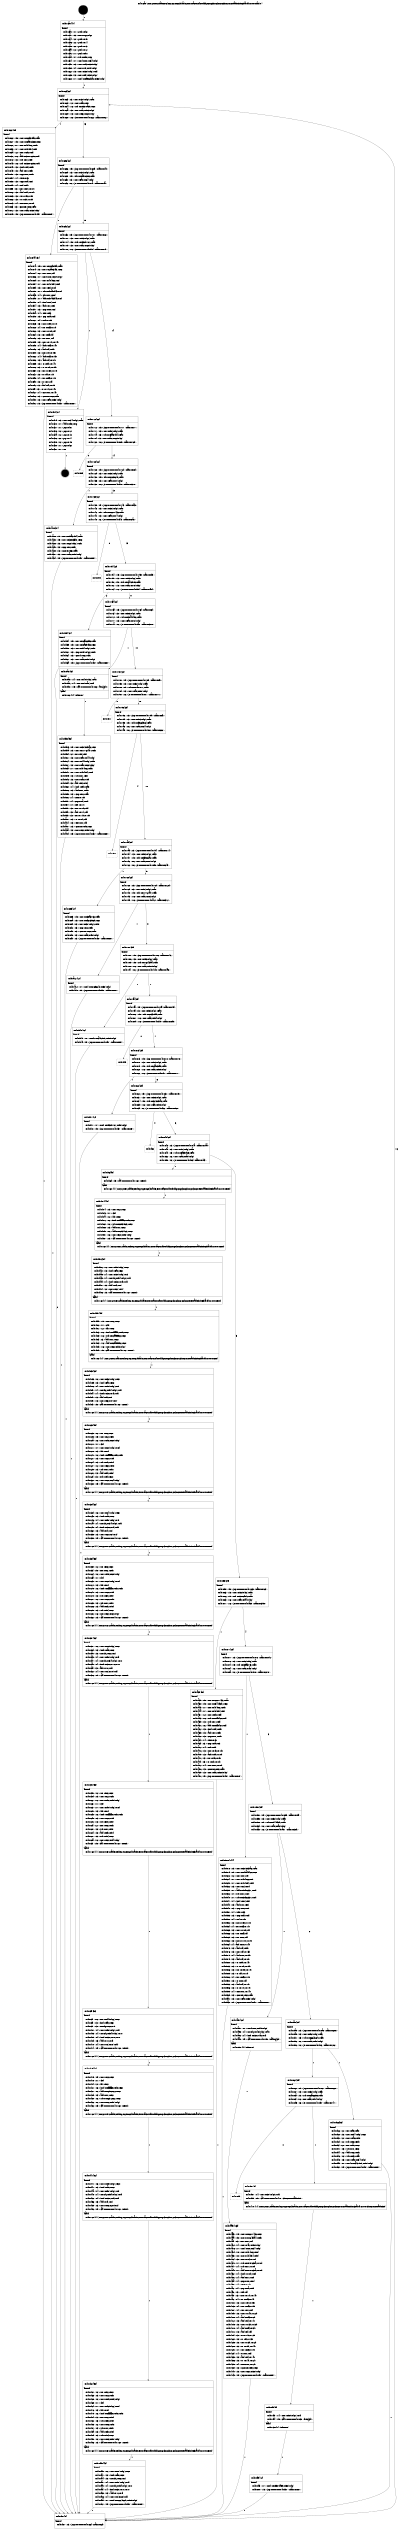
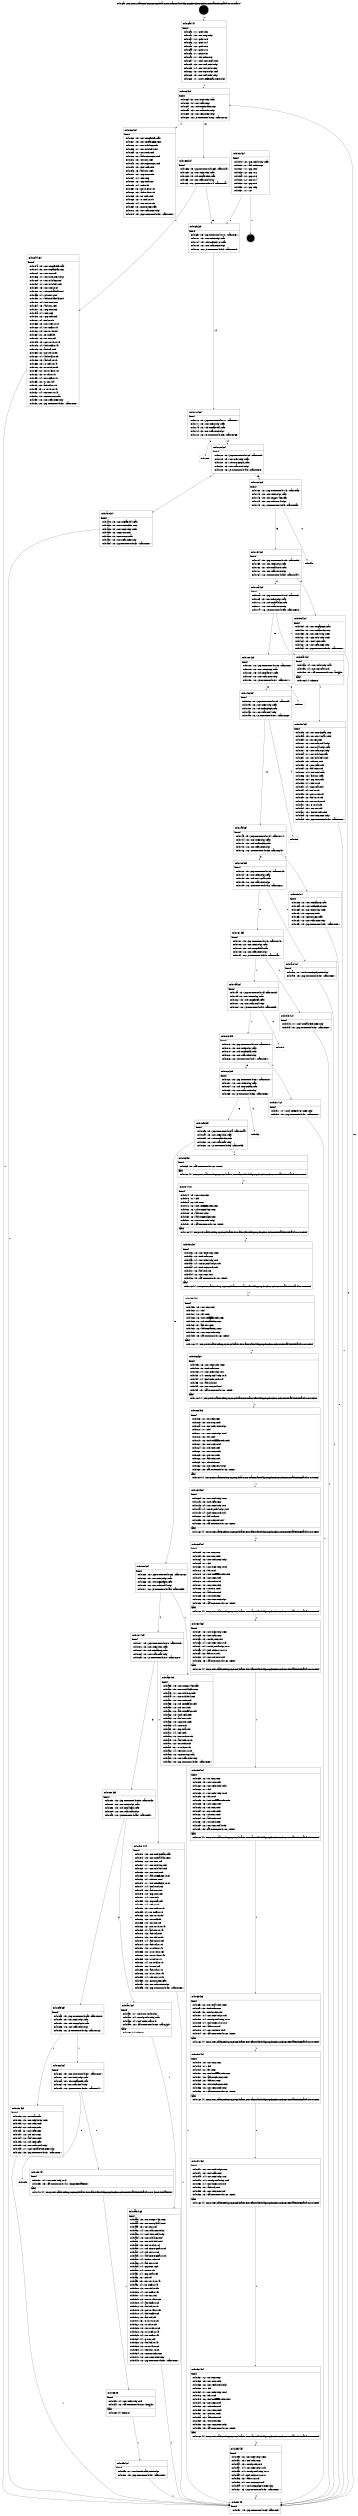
edge "0x4016fc [22]" -> "0x401f1d [21]": reversed
